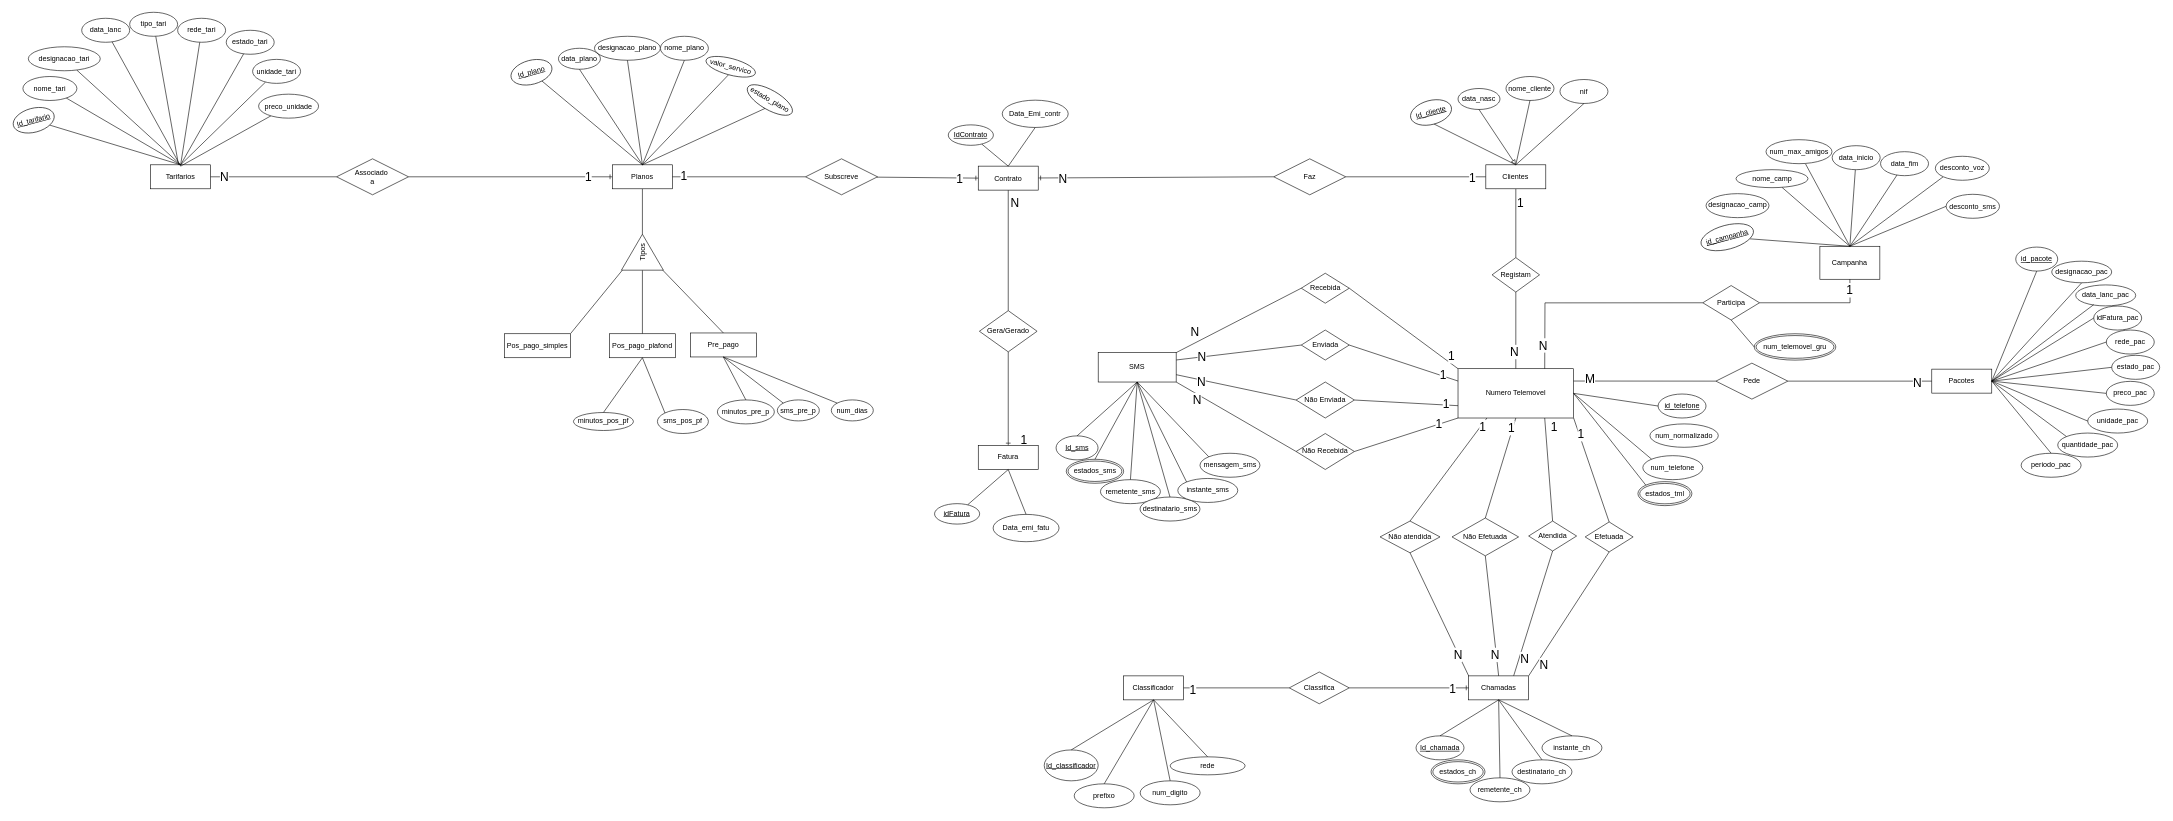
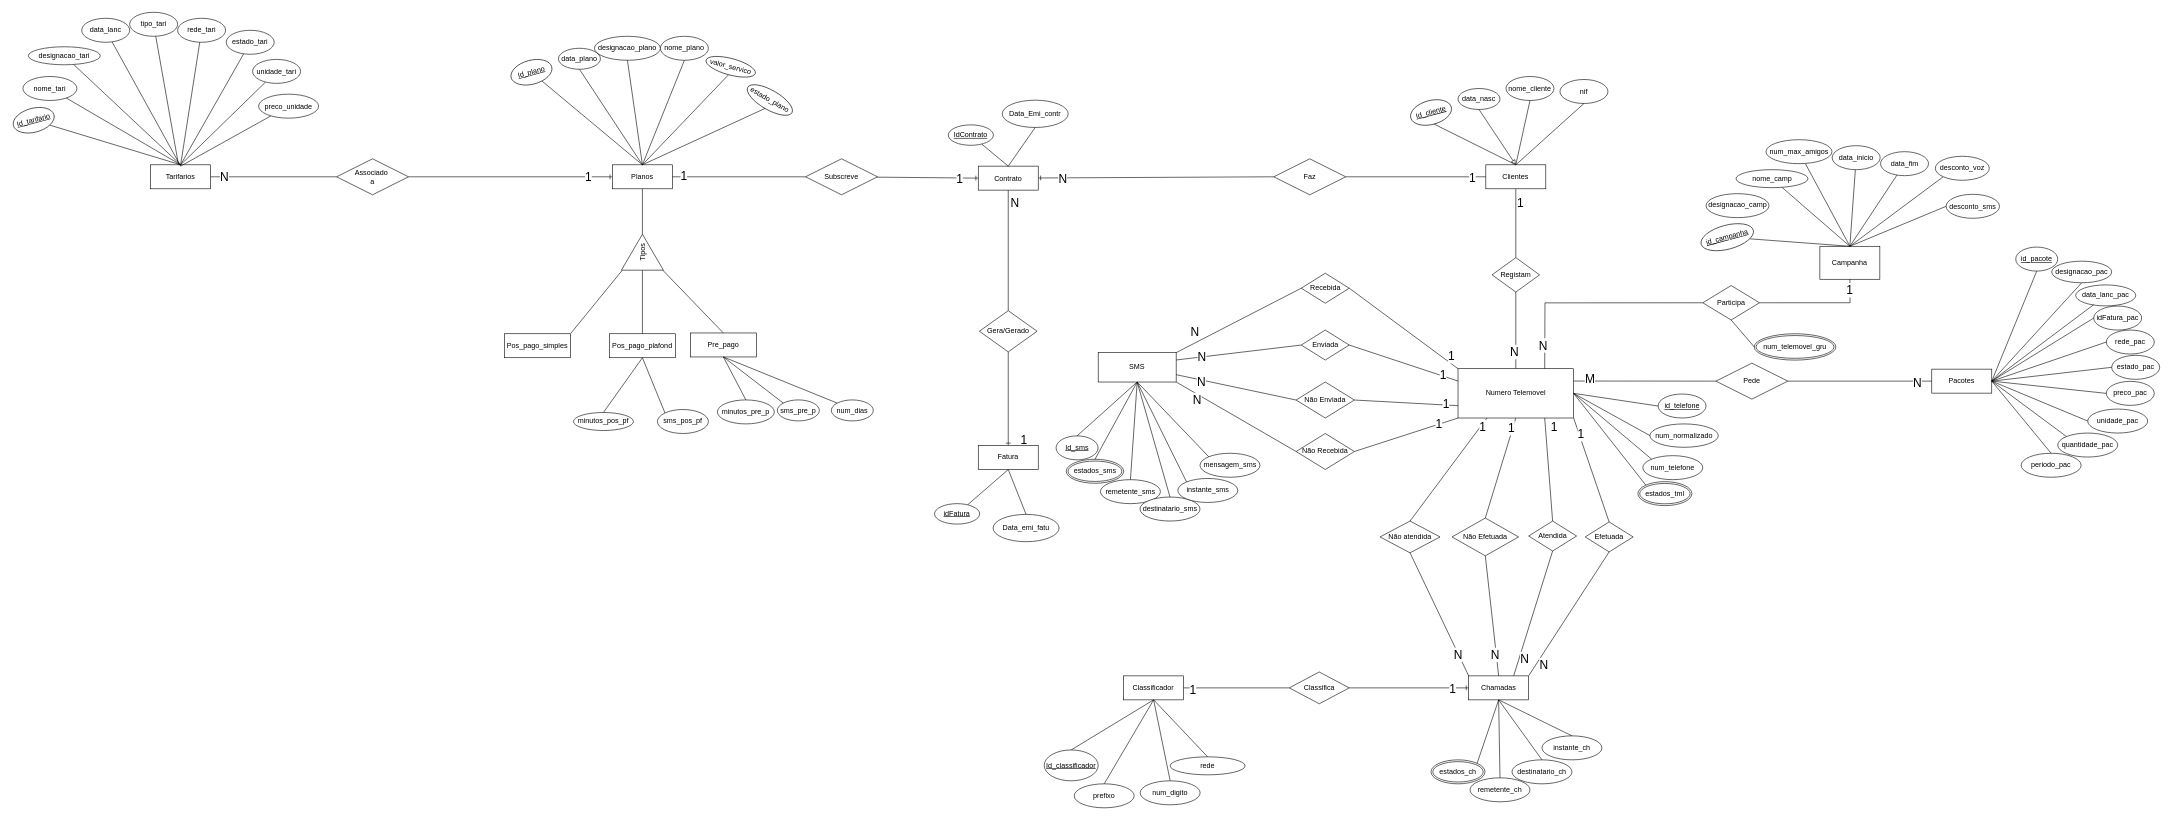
node "designacao_tari": size 72x24 -> 72x18
edge "Numero Telemovel" -- "num_normalizado": added
edge "Chamadas" -- "Id_chamada": removed
edge "Chamadas" -- "estados_ch": added
node "Id_chamada": removed
